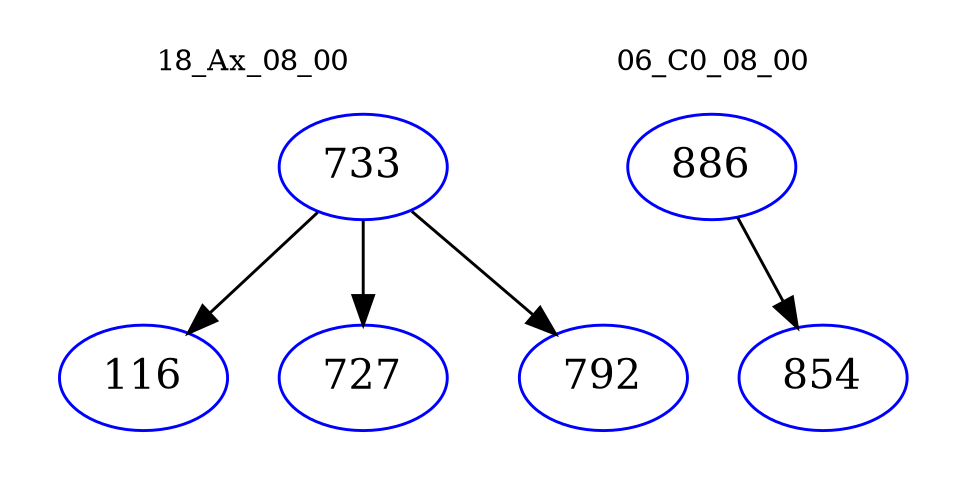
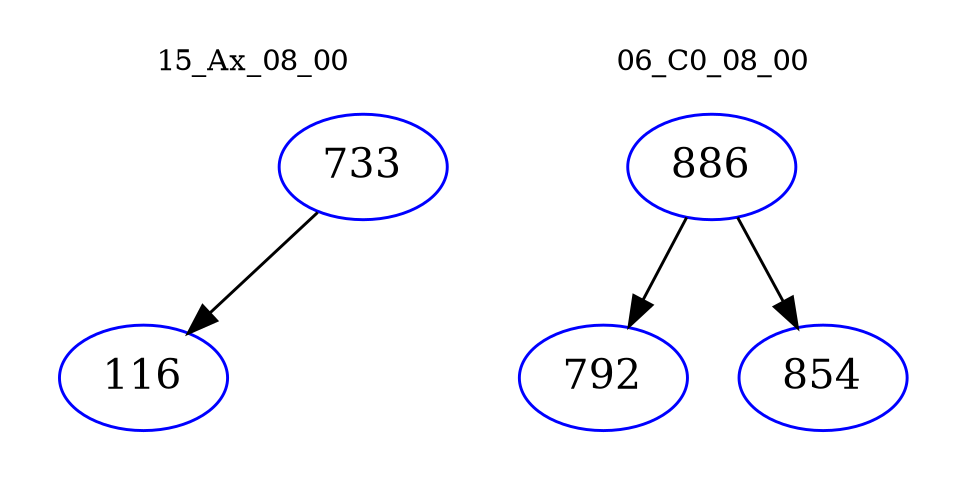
cluster "18_Ax_08_00": label "18_Ax_08_00" -> "15_Ax_08_00"
edge "733" -> "792": now "886" -> "792"
node "727": removed
